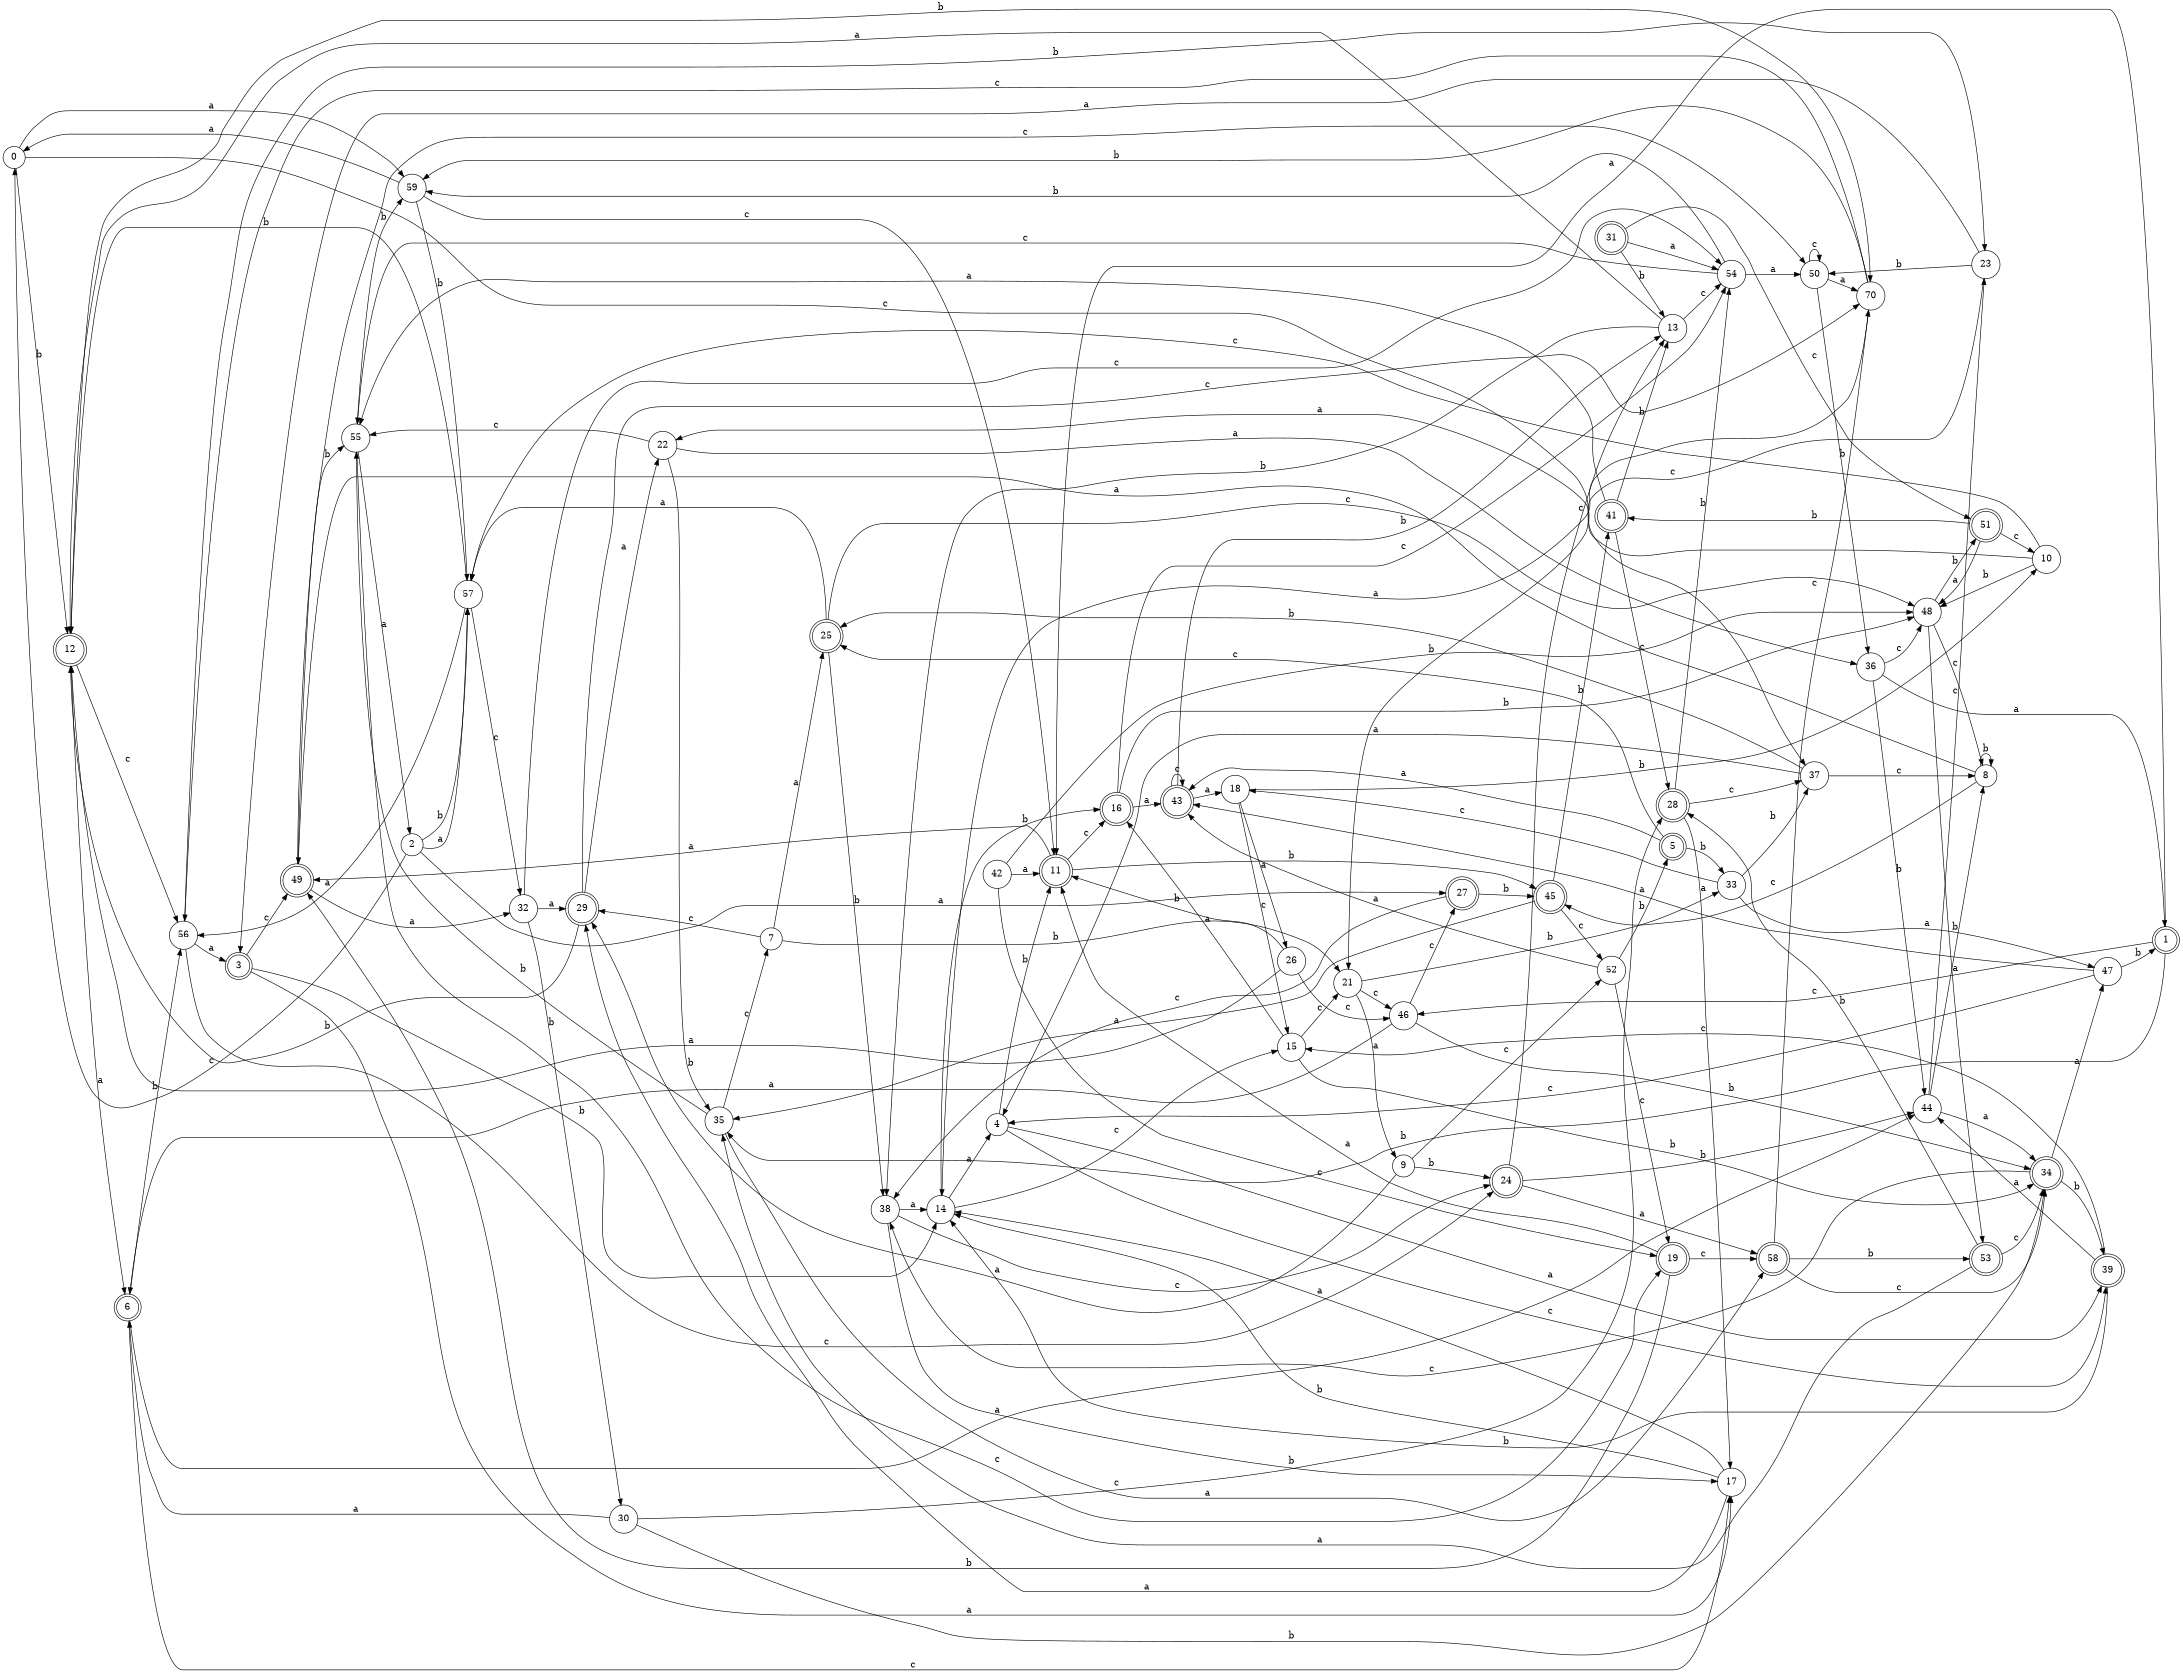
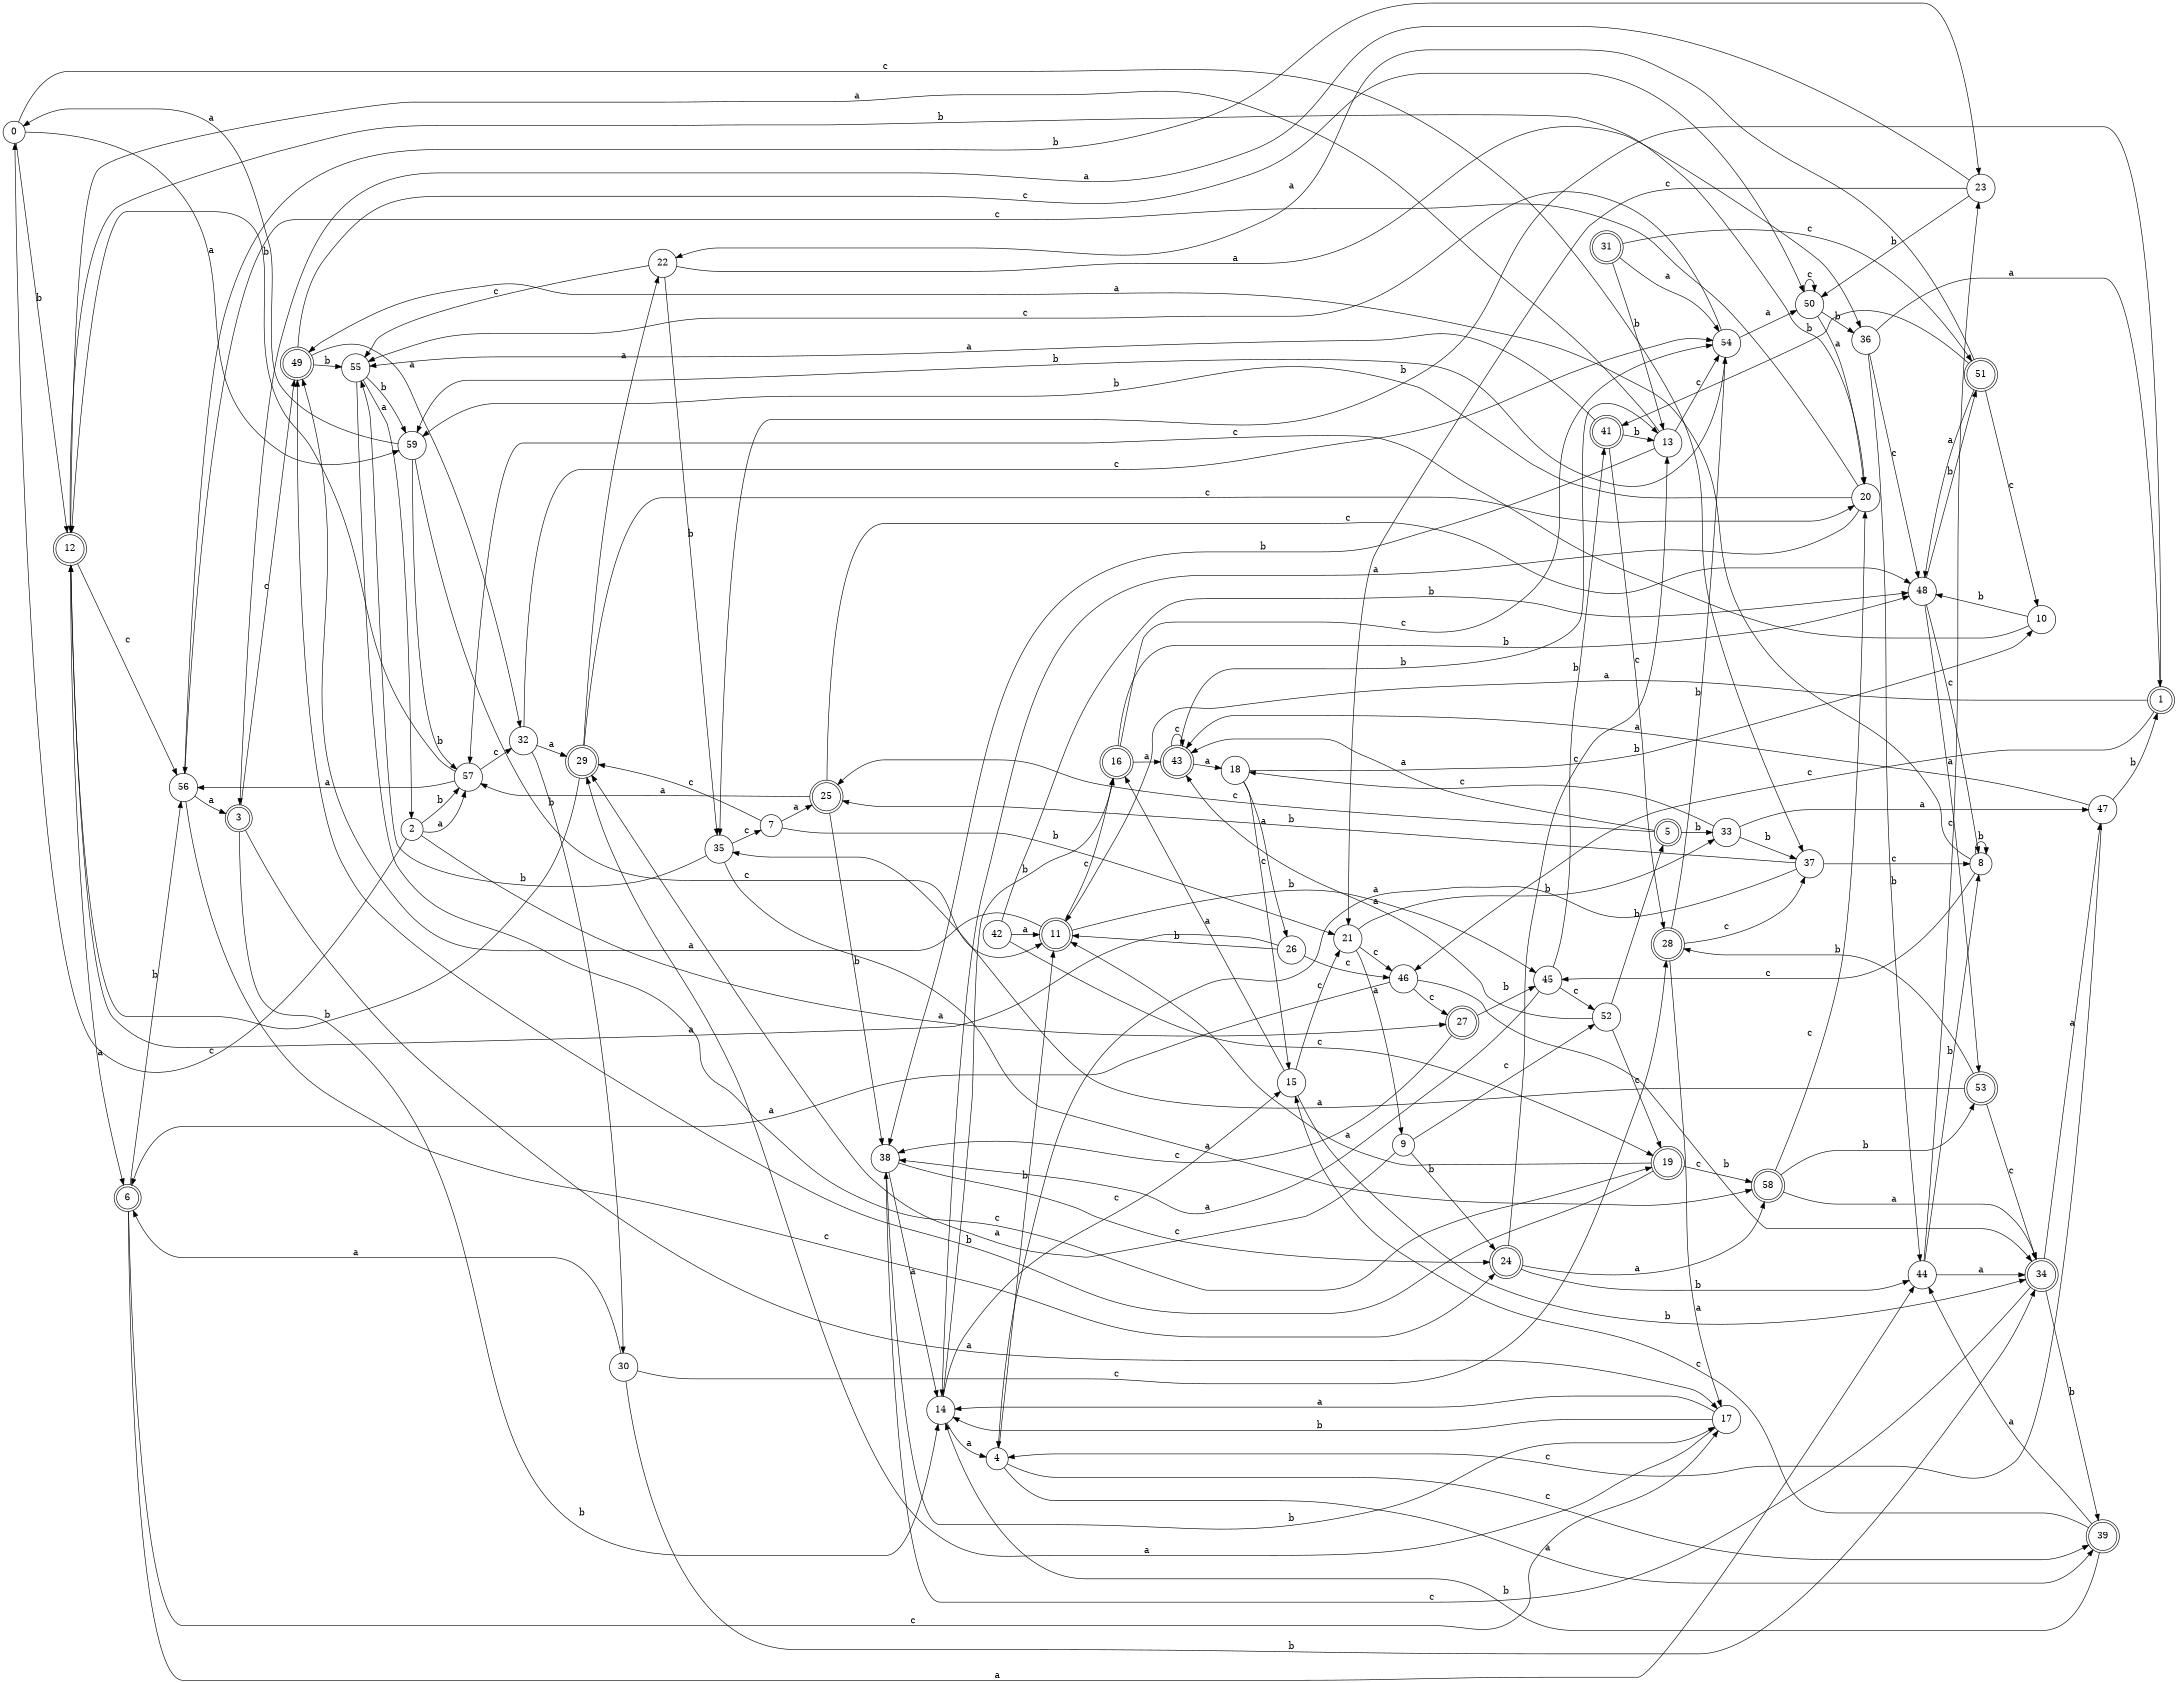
node "70": label "70" -> "20"
edge "10" -> "22": now "51" -> "22"
node "45": shape doublecircle -> circle
edge "45" -> "35": now "45" -> "38"
edge "58" -> "34": label "c" -> "a"
